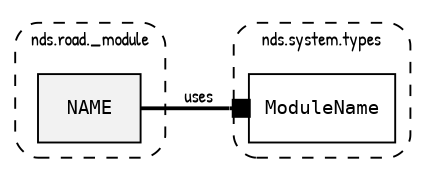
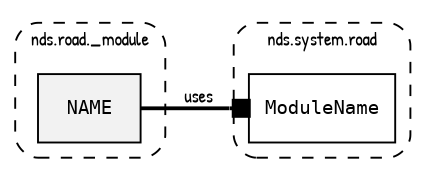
cluster "nds.system.types": label "nds.system.types" -> "nds.system.road"
